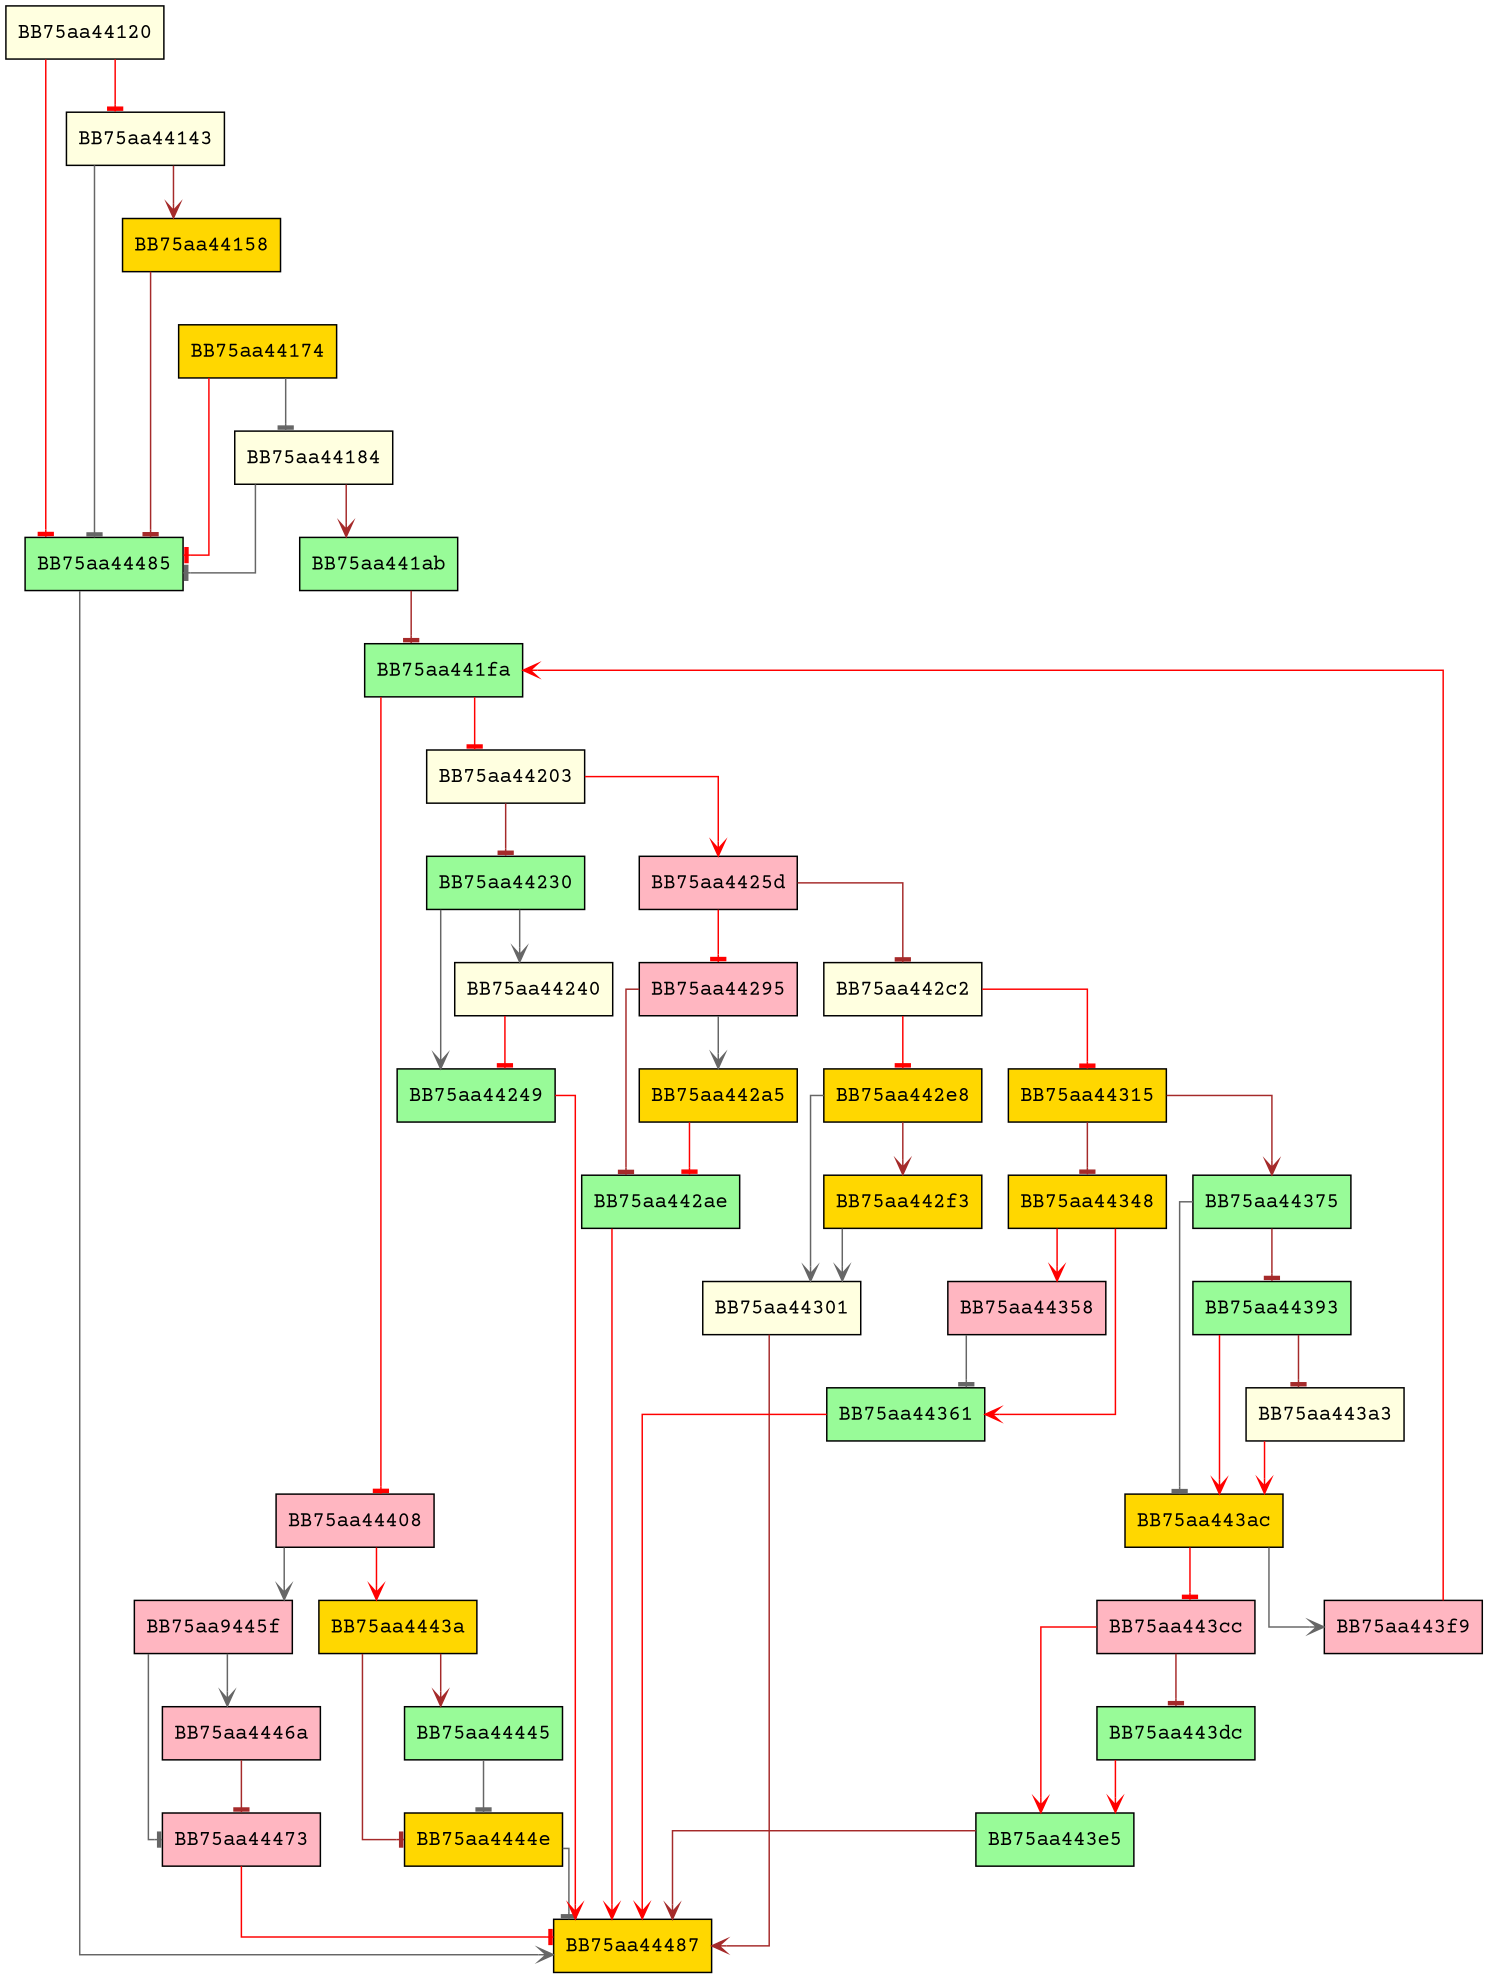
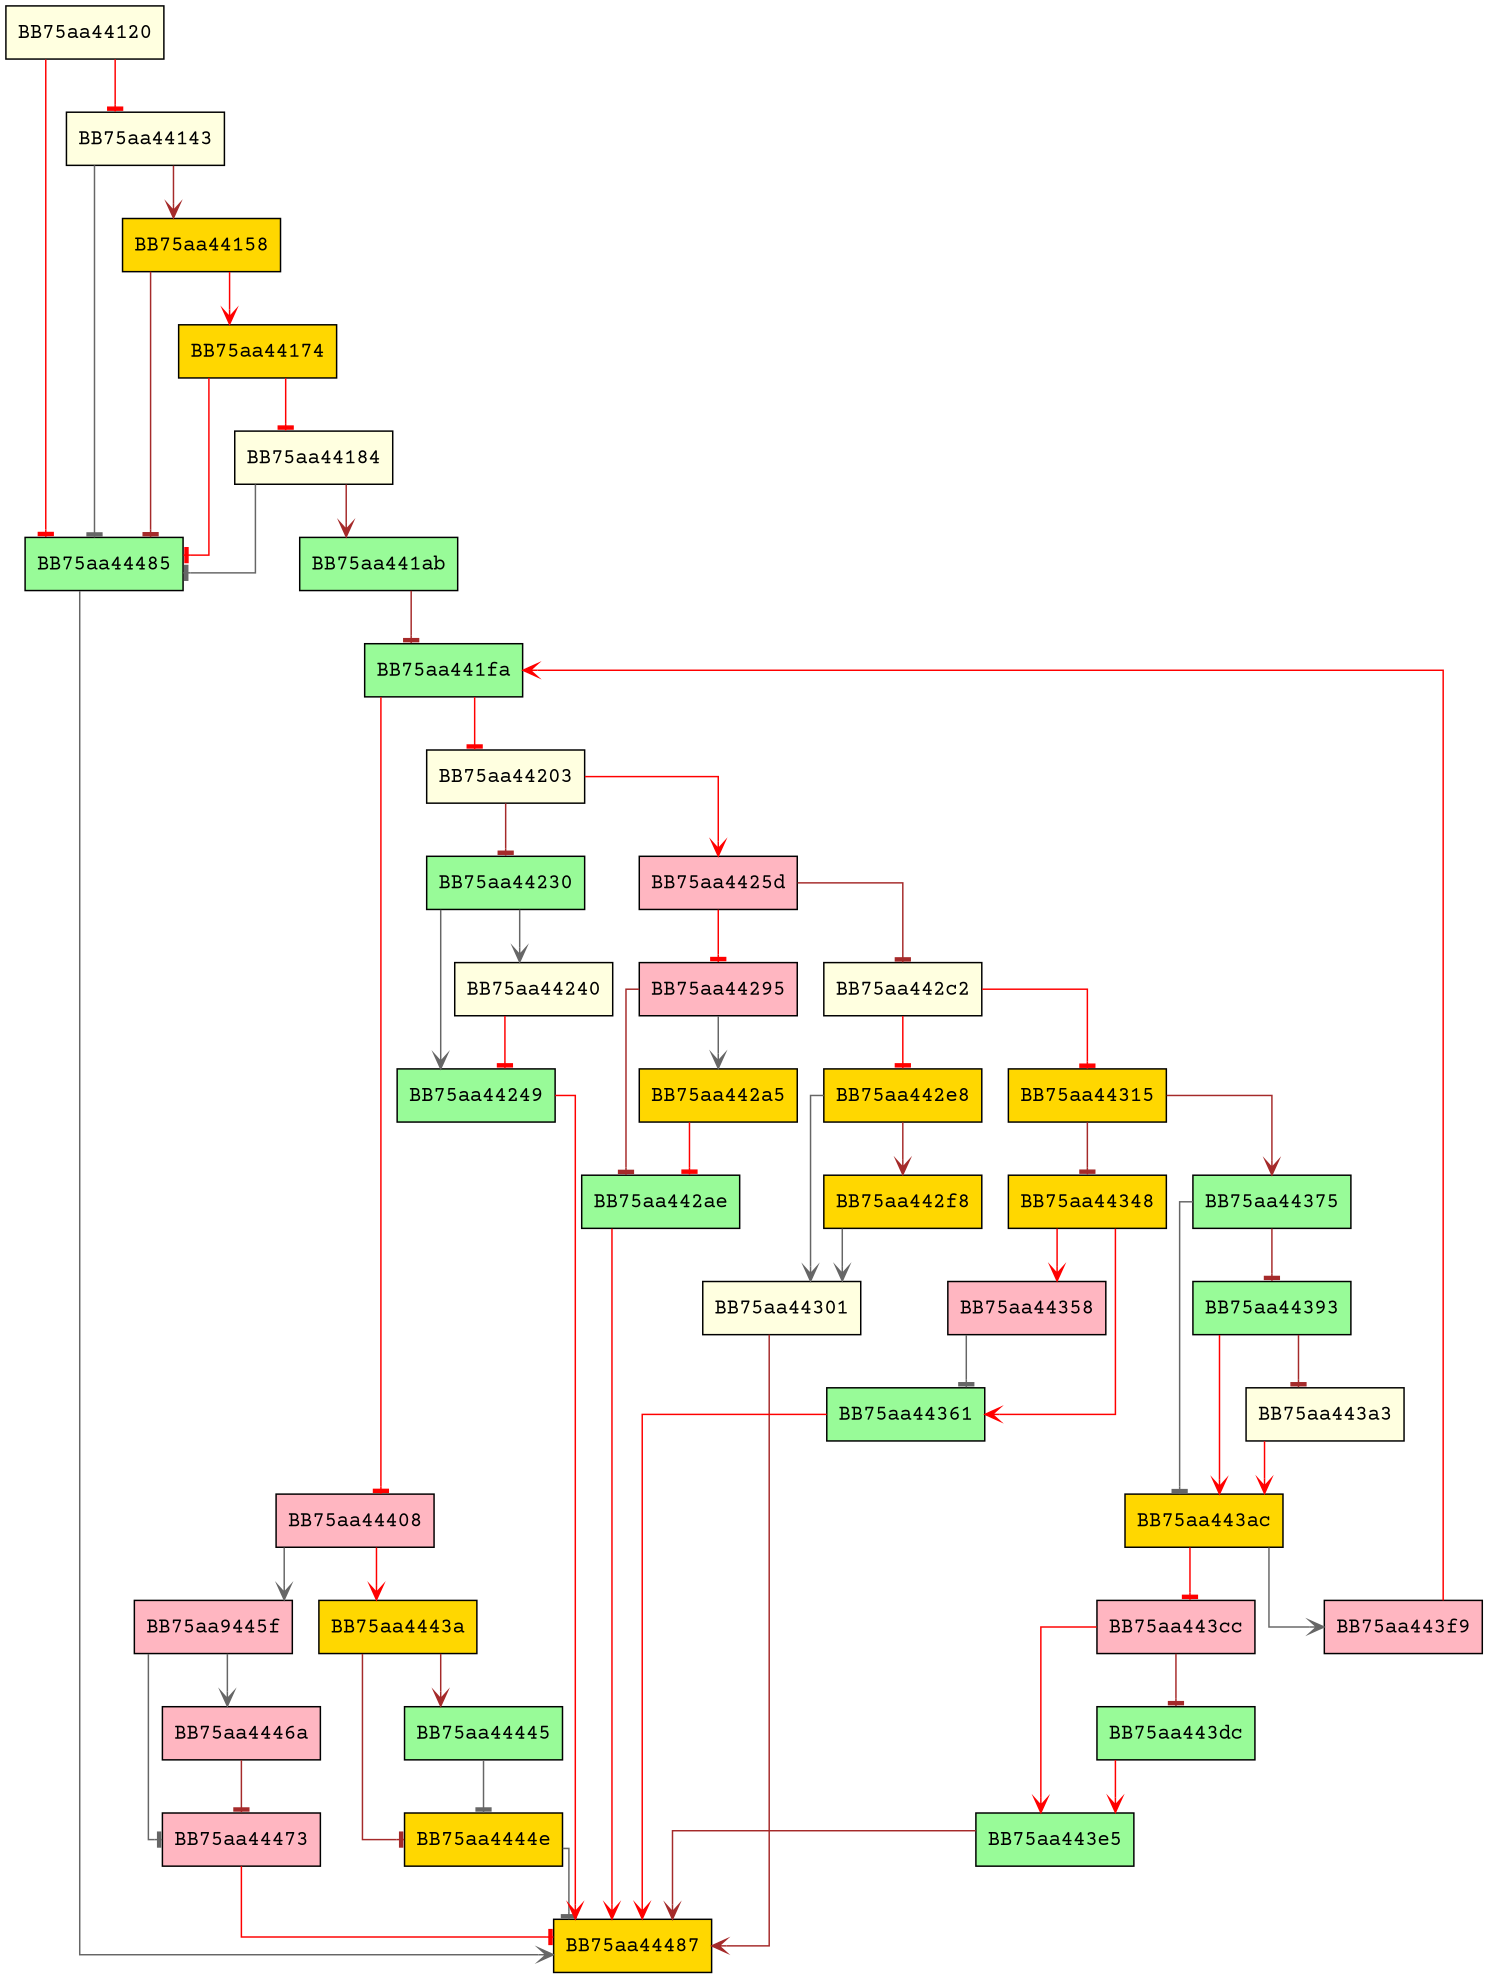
edge "BB75aa44158" -> "BB75aa44174": added
edge "BB75aa44174" -> "BB75aa44184": color gray40 -> red
node "BB75aa442f3": label "BB75aa442f3" -> "BB75aa442f8"
